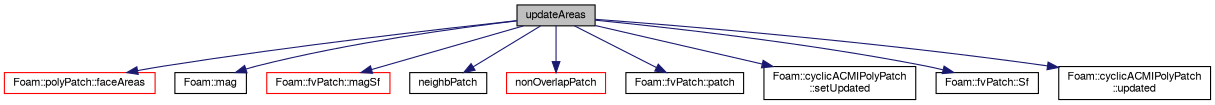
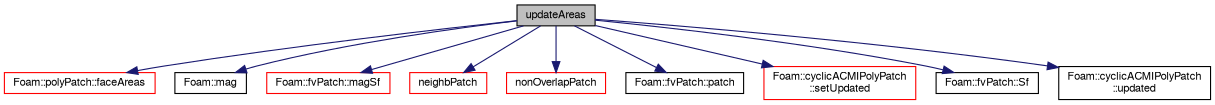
node "neighbPatch": color black -> red
node "Foam::cyclicACMIPolyPatch ::setUpdated": color black -> red
